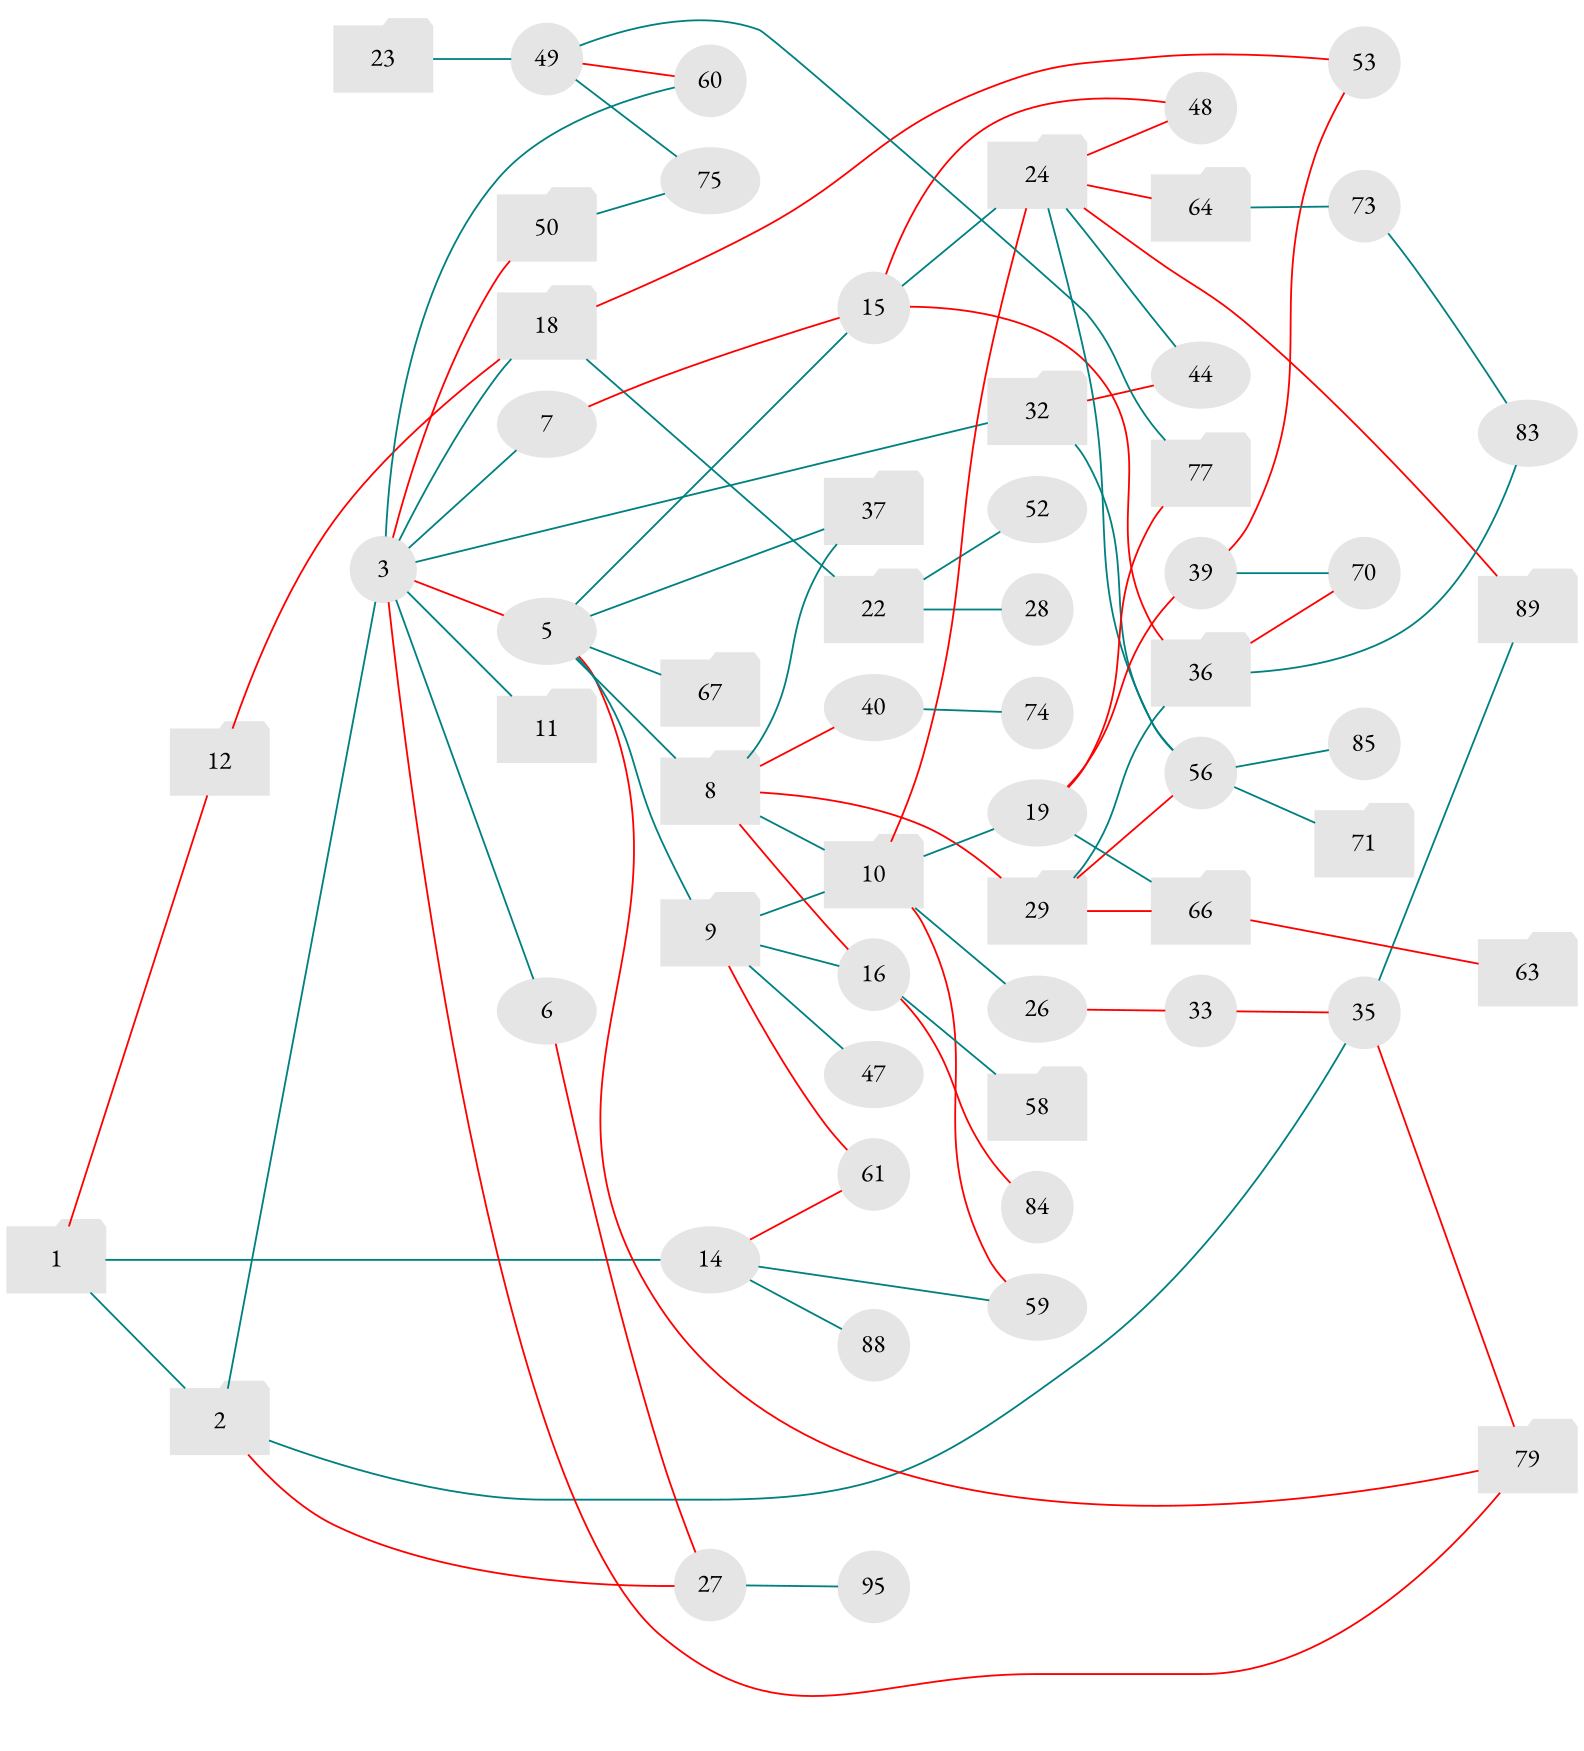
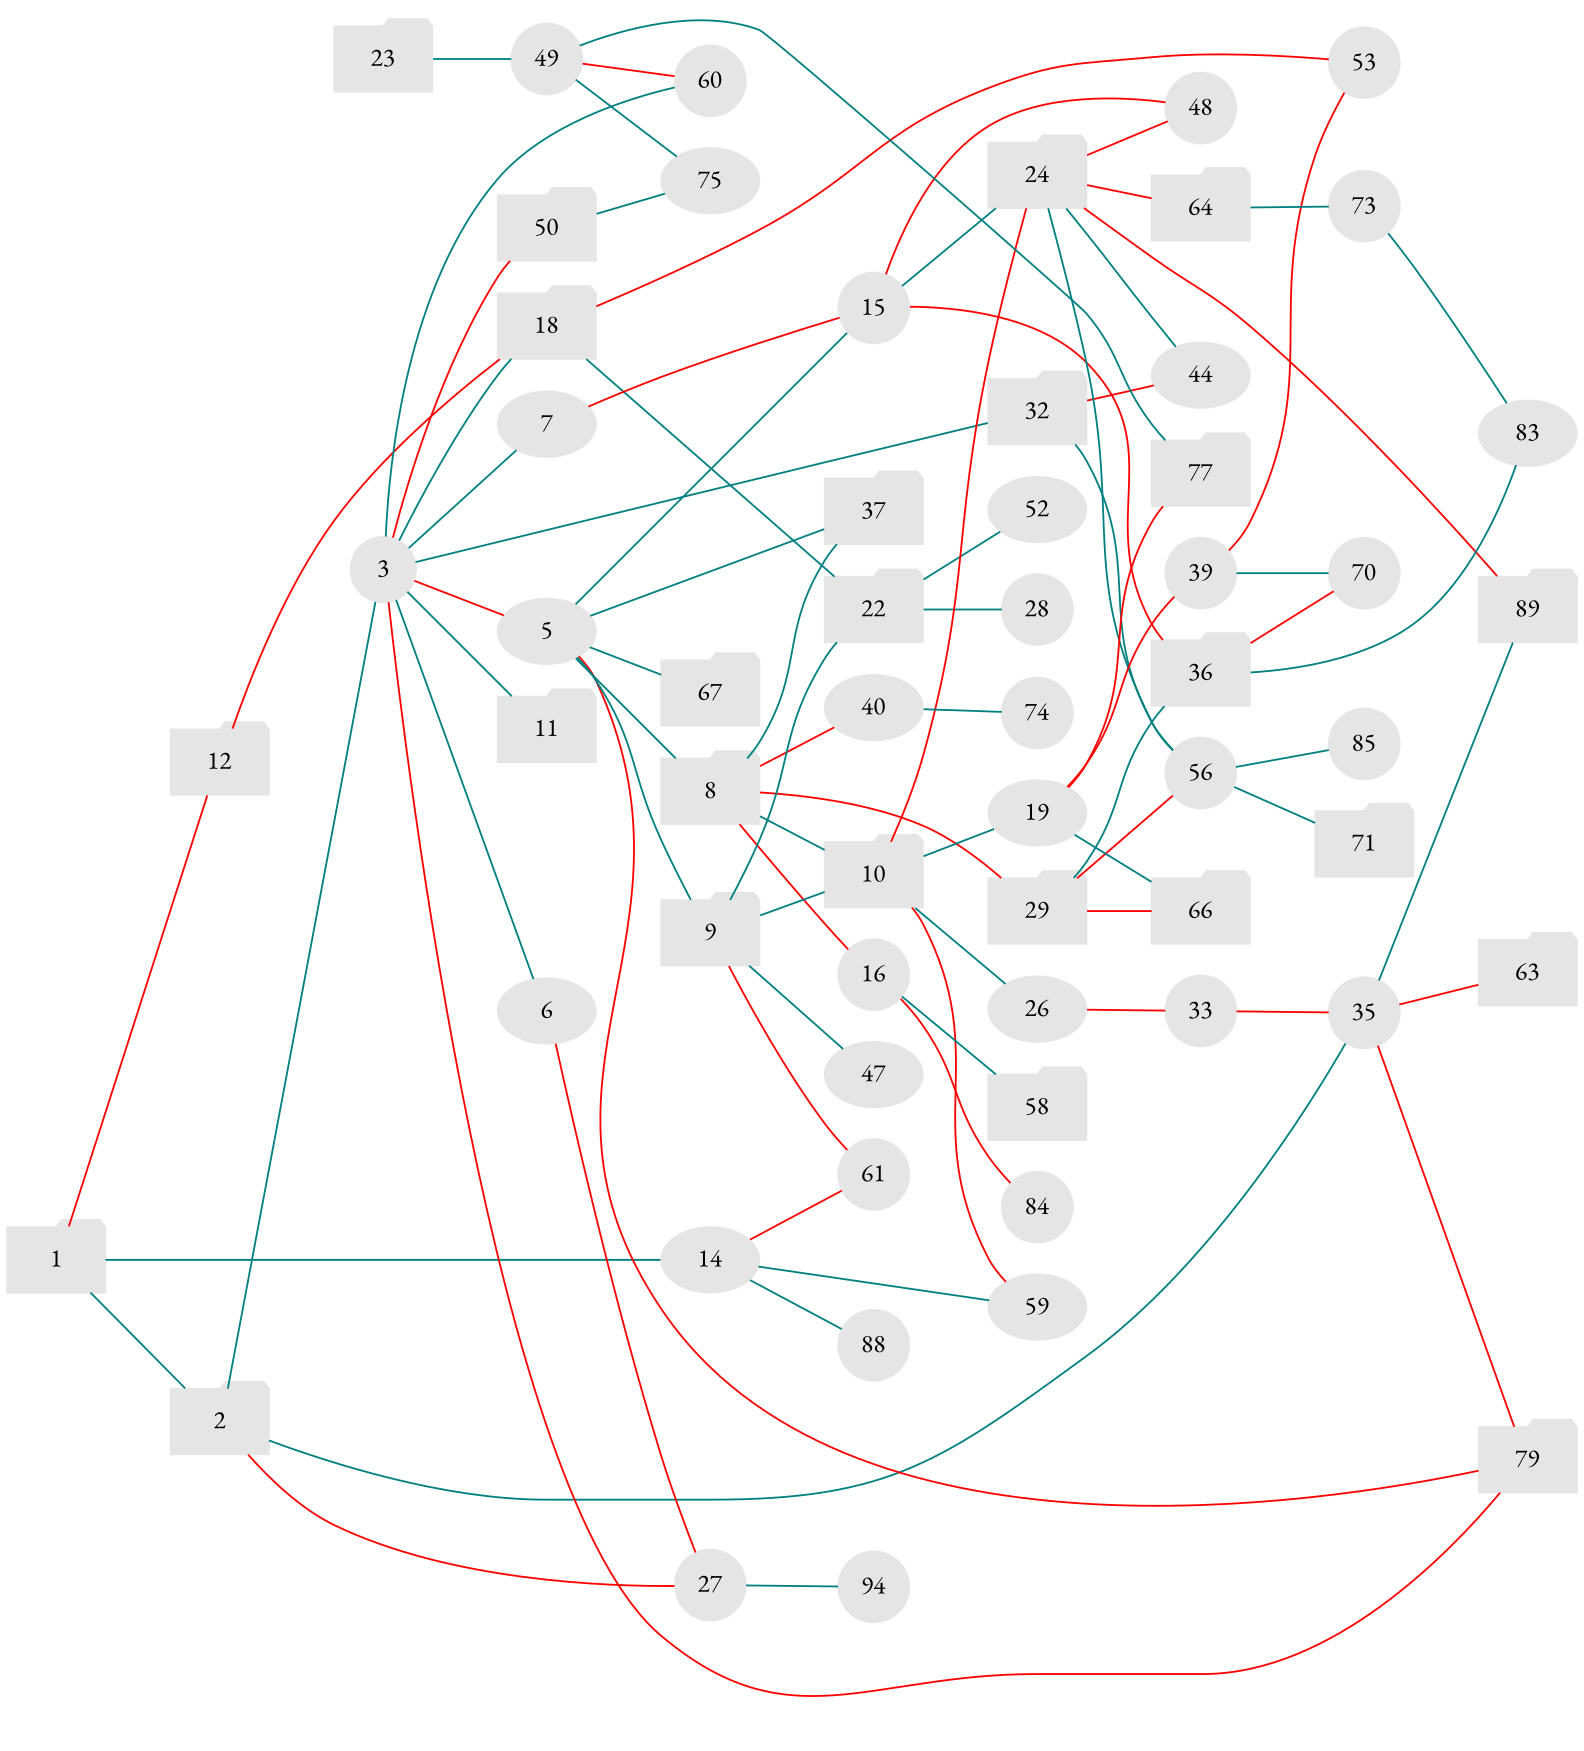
edge "66" -- "63": now "35" -- "63"
edge "9" -- "16": now "9" -- "22"
node "95": label "95" -> "94"
